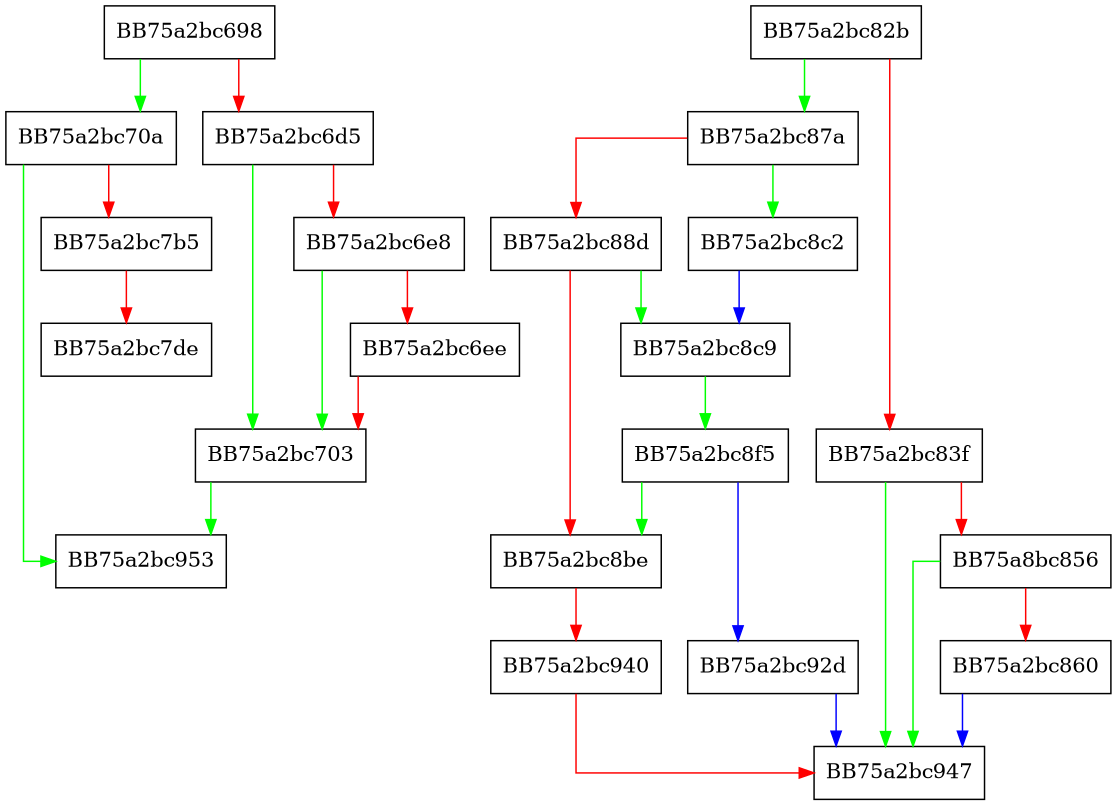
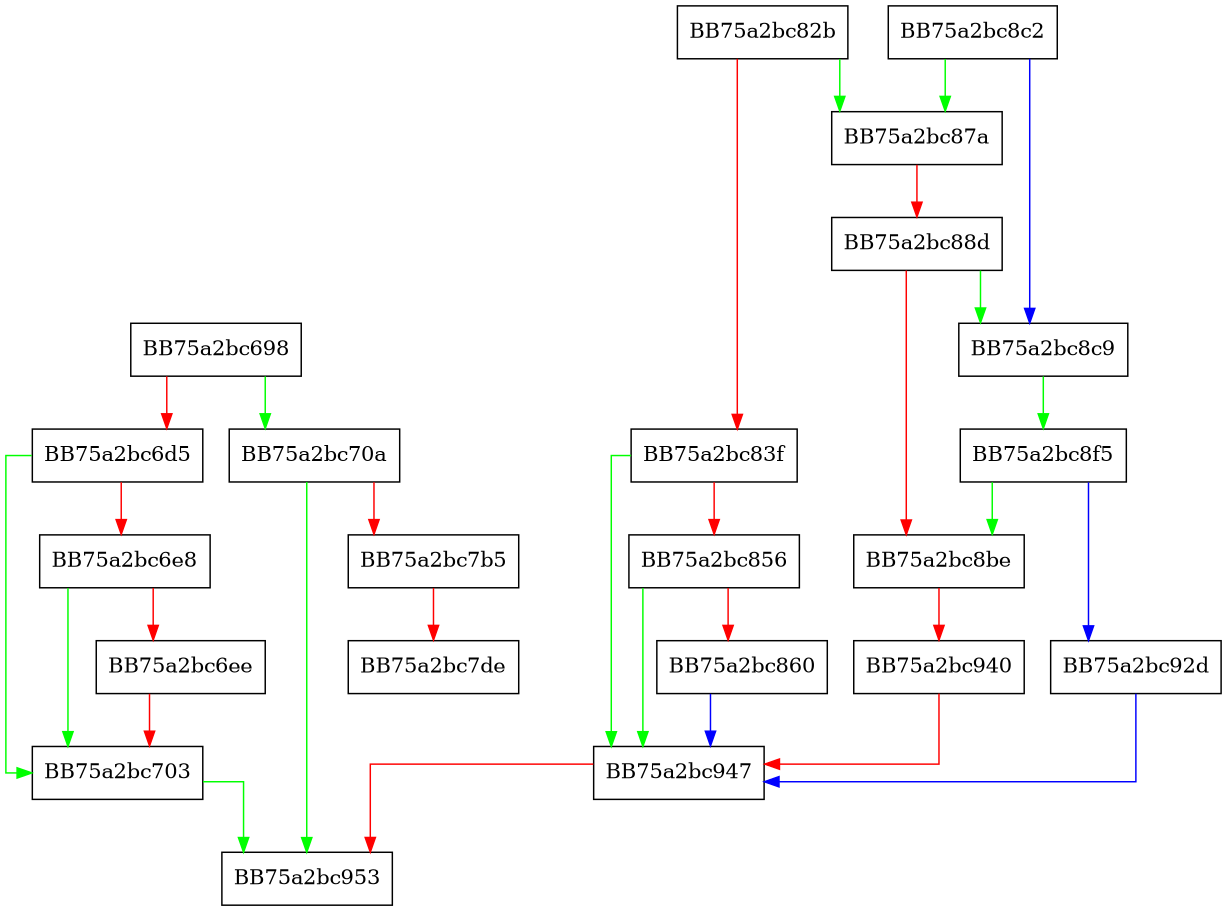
edge "BB75a2bc87a" -> "BB75a2bc8c2": reversed
node "BB75a8bc856": label "BB75a8bc856" -> "BB75a2bc856"
edge "BB75a2bc947" -> "BB75a2bc953": added
